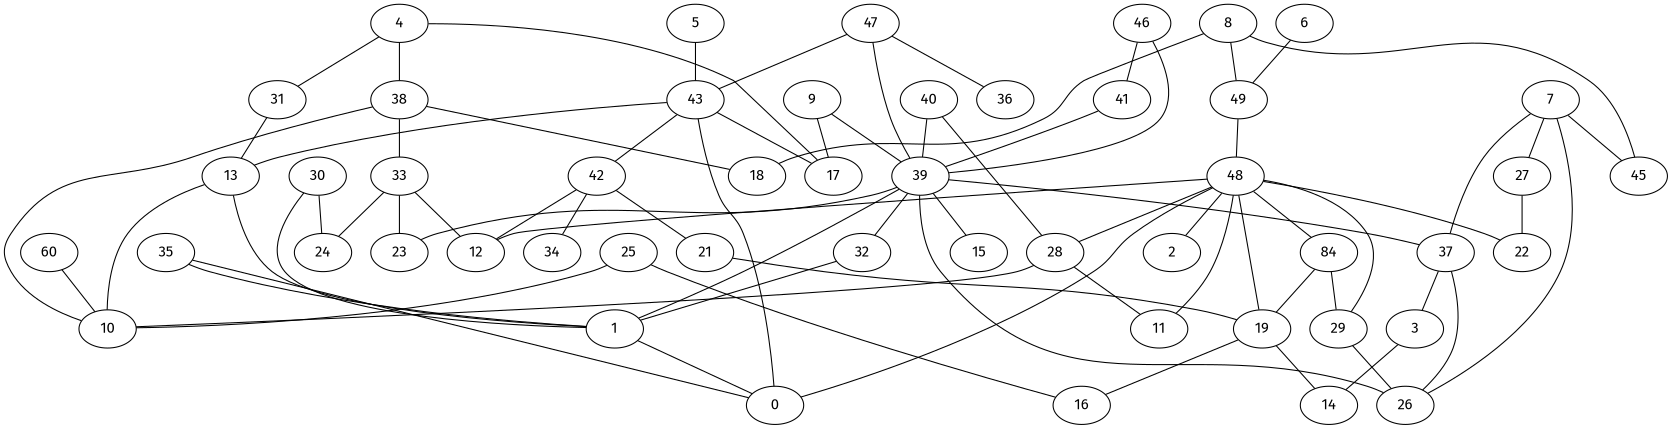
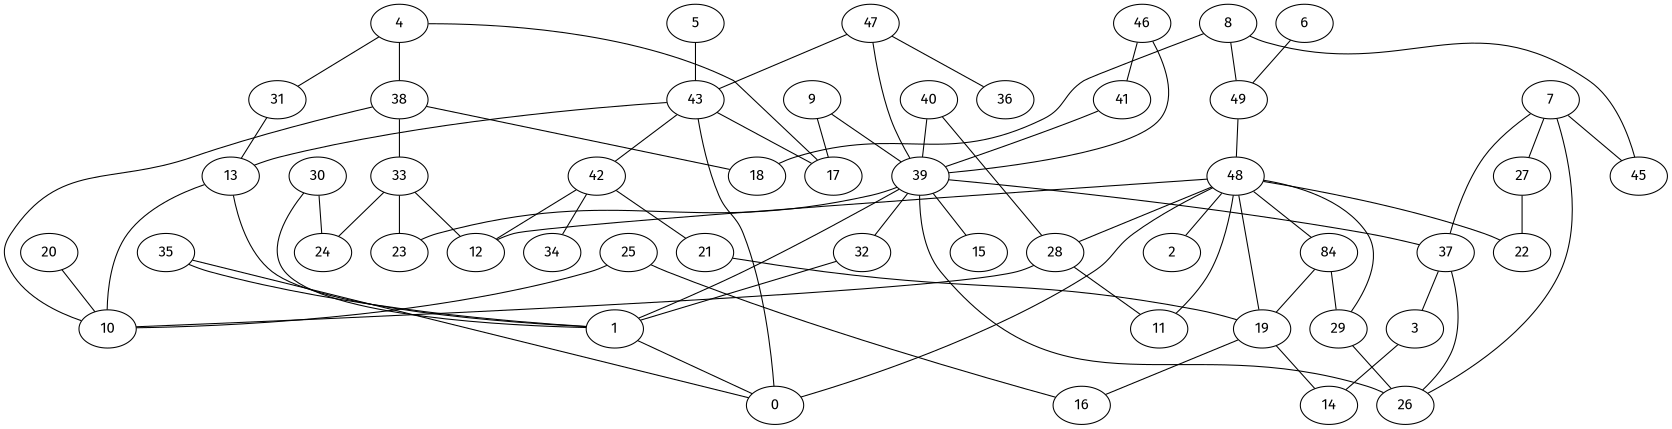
node "60": label "60" -> "20"
